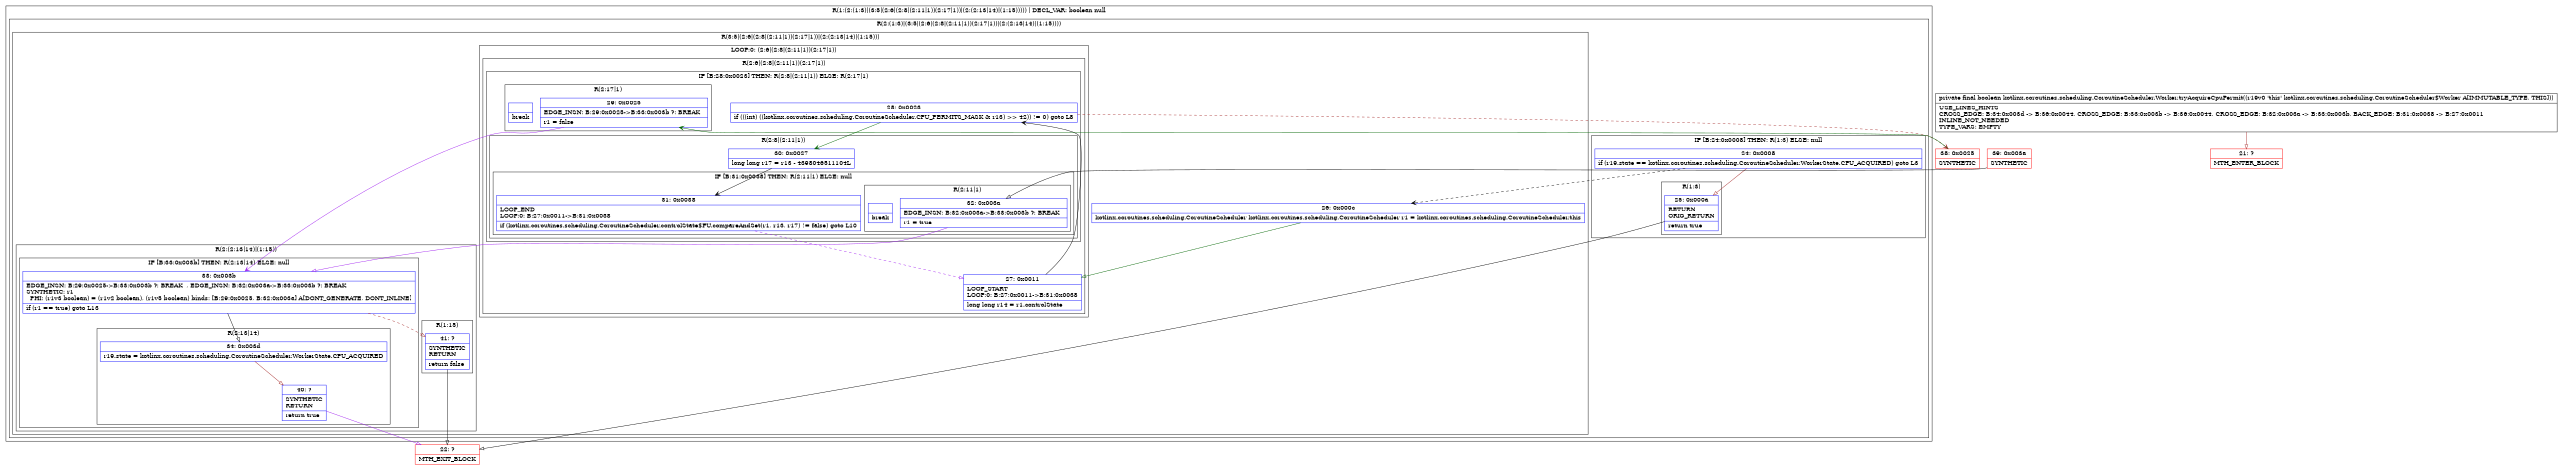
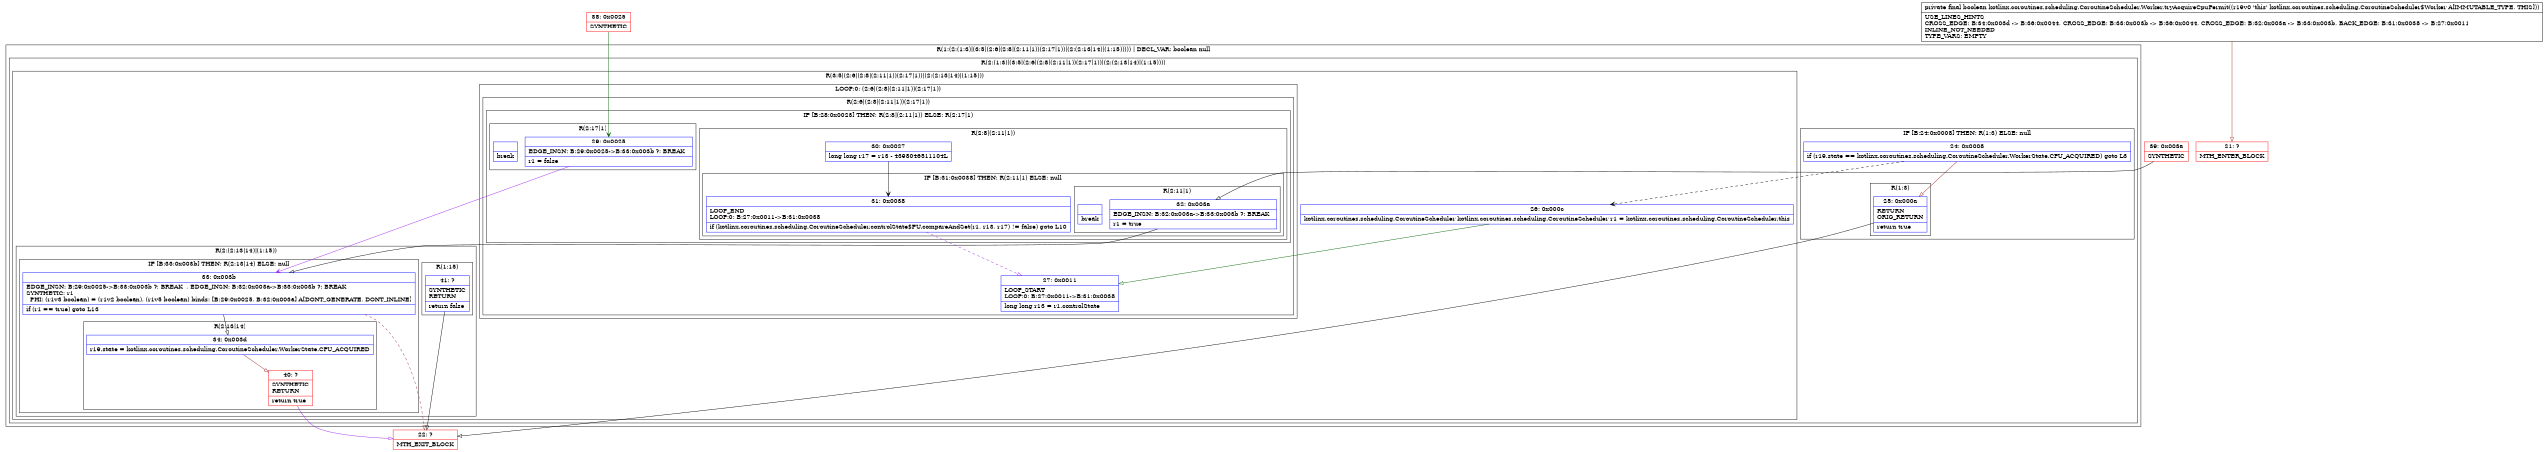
node "28: 0x0023": removed
edge "32: 0x003a" -> "33: 0x003b": color purple -> black
node "27: 0x0011": text "long long r14 = r1.controlState" -> "long long r13 = r1.controlState"
edge "33: 0x003b" -> "41: ?": now "33: 0x003b" -> "22: ?"
node "40: ?": color blue -> red
